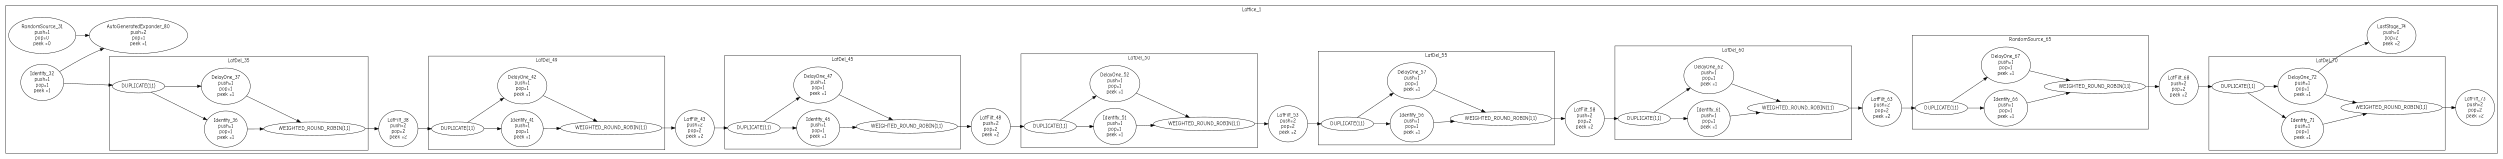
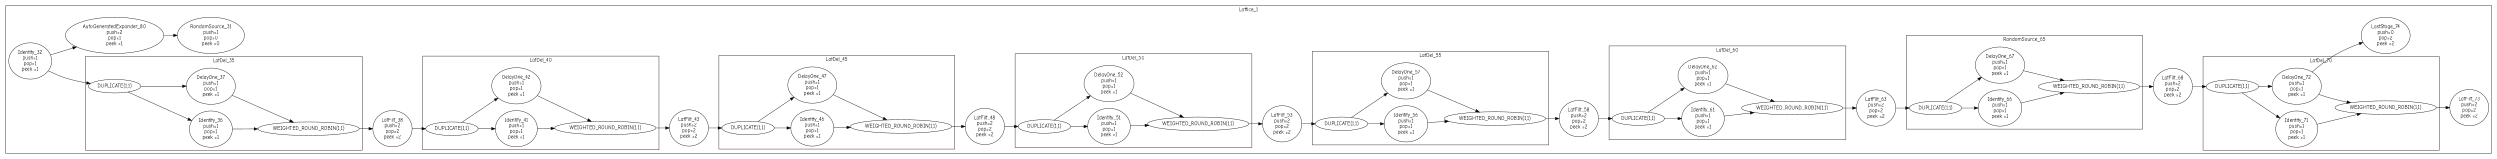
edge "RandomSource_31 push=1 pop=0 peek =0" -> "AutoGeneratedExpander_80 push=2 pop=1 peek =1": reversed
cluster "LatDel_49": label "LatDel_49" -> "LatDel_40"
